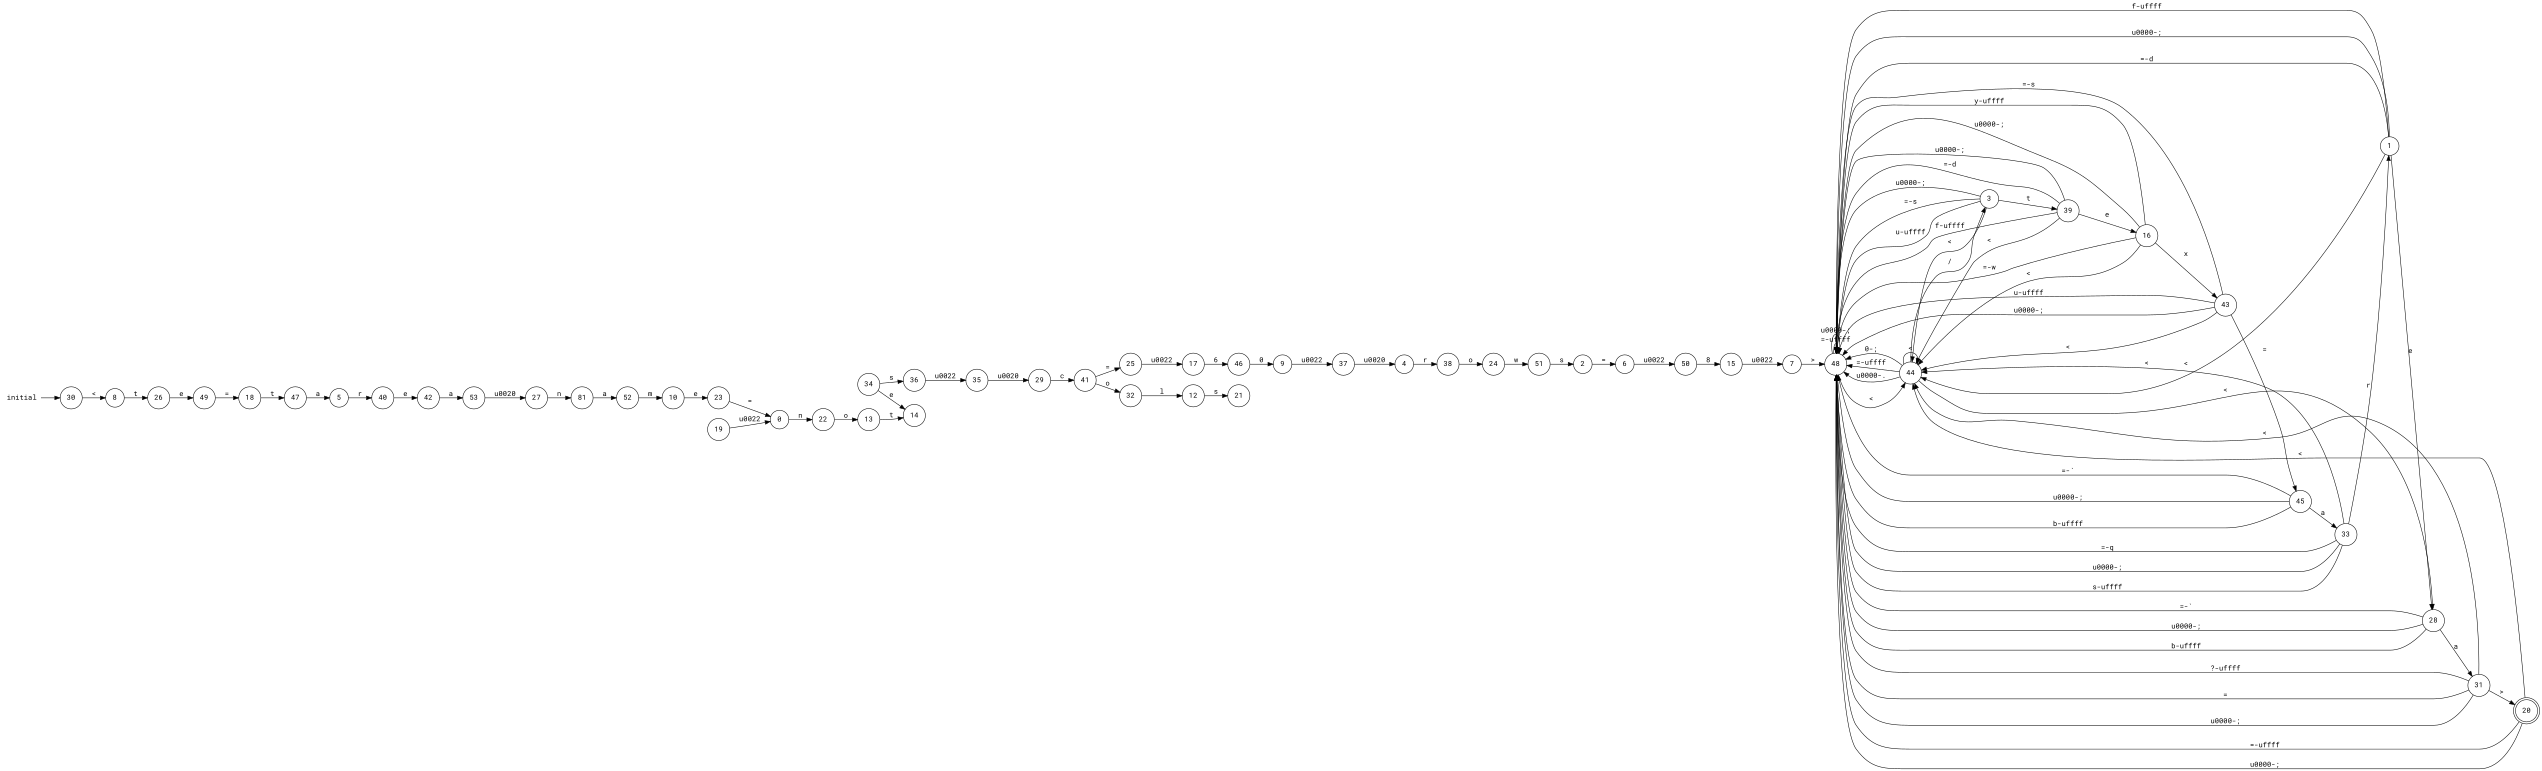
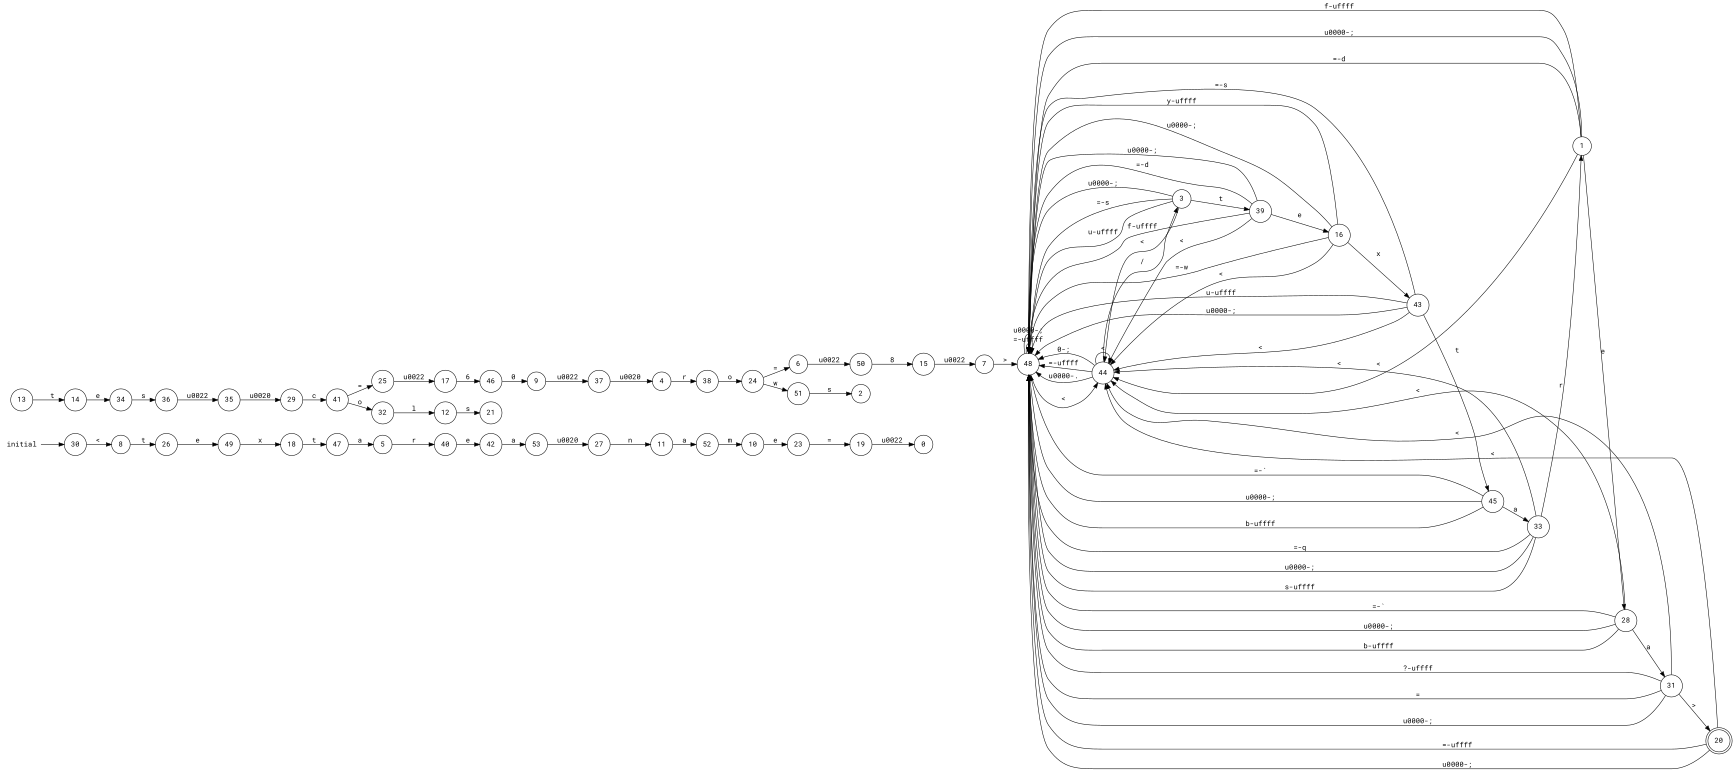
edge "43" -> "45": label "=" -> "t"
edge "2" -> "6": now "24" -> "6"
edge "49" -> "18": label "=" -> "x"
edge "44" -> "28": reversed
node "81": label "81" -> "11"
edge "34" -> "14": reversed
edge "23" -> "0": now "23" -> "19"
node "22": removed
